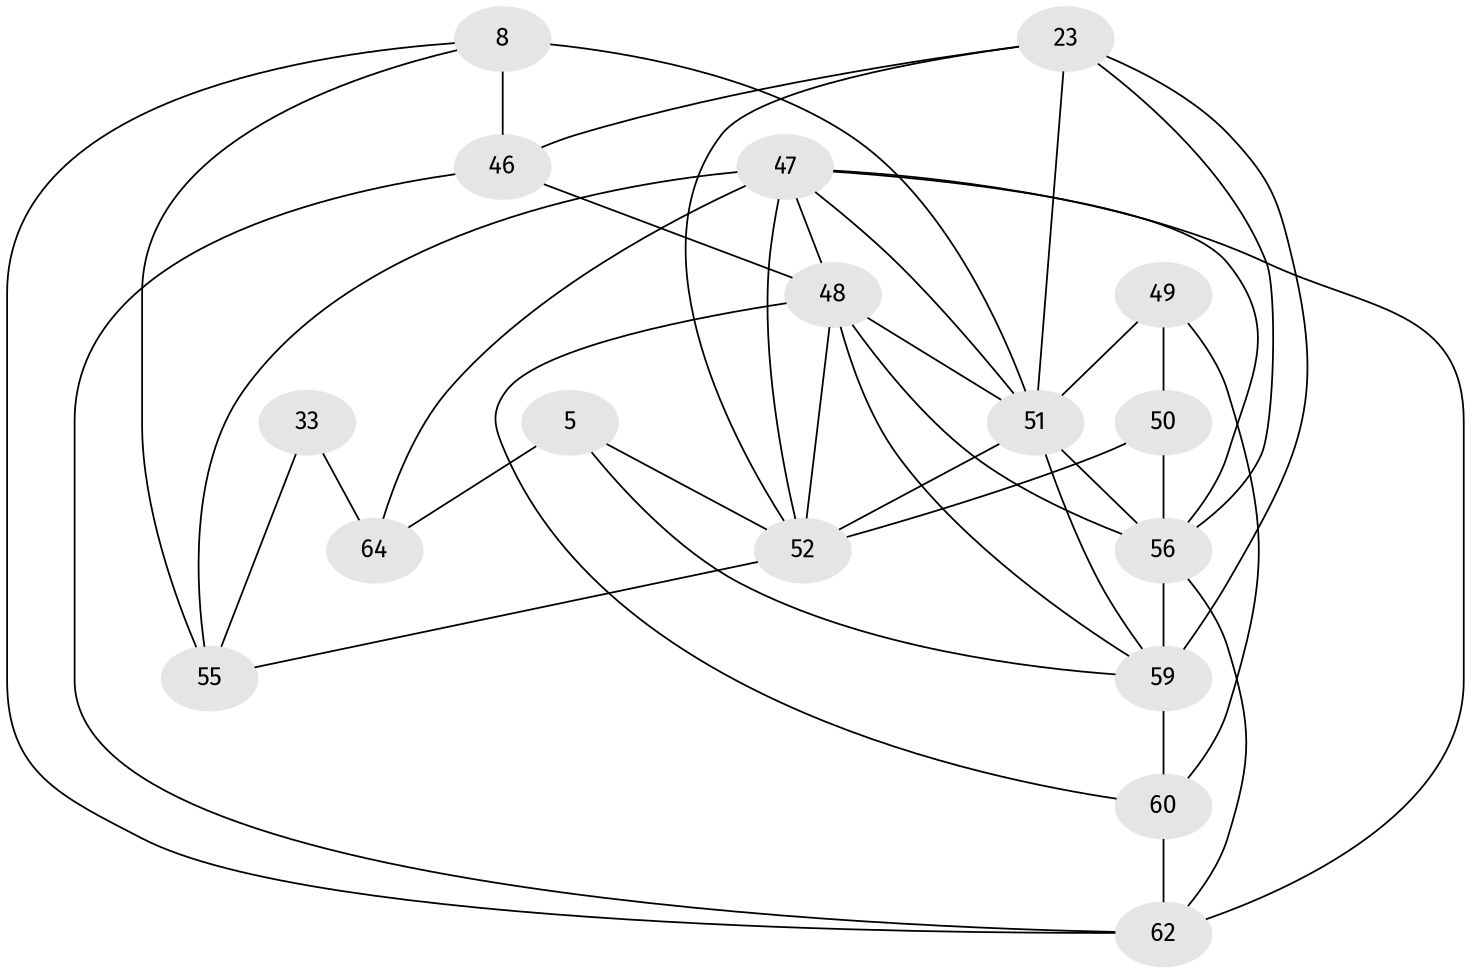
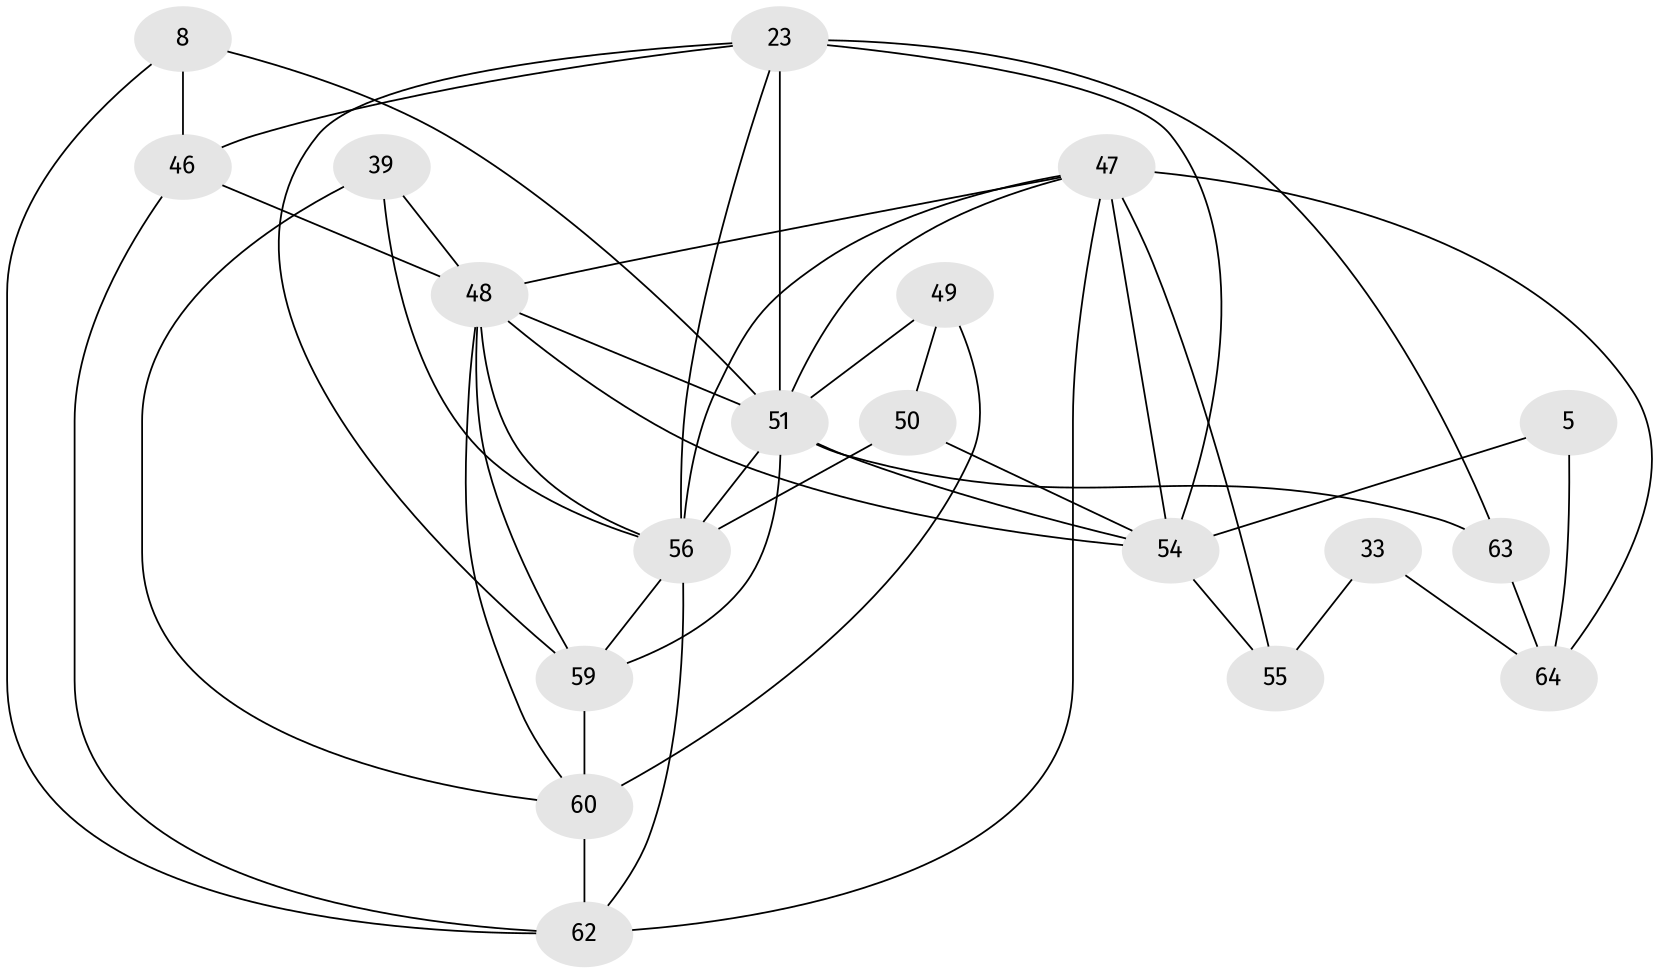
node "39": added
edge "8" -- "55": removed
node "52": label "52" -> "54"
node "63": added
edge "5" -- "59": removed
